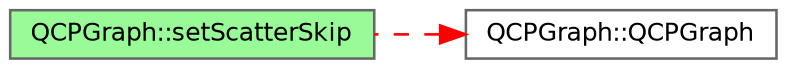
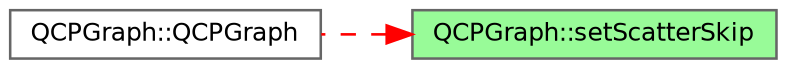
edge "QCPGraph::setScatterSkip" -> "QCPGraph::QCPGraph": reversed
